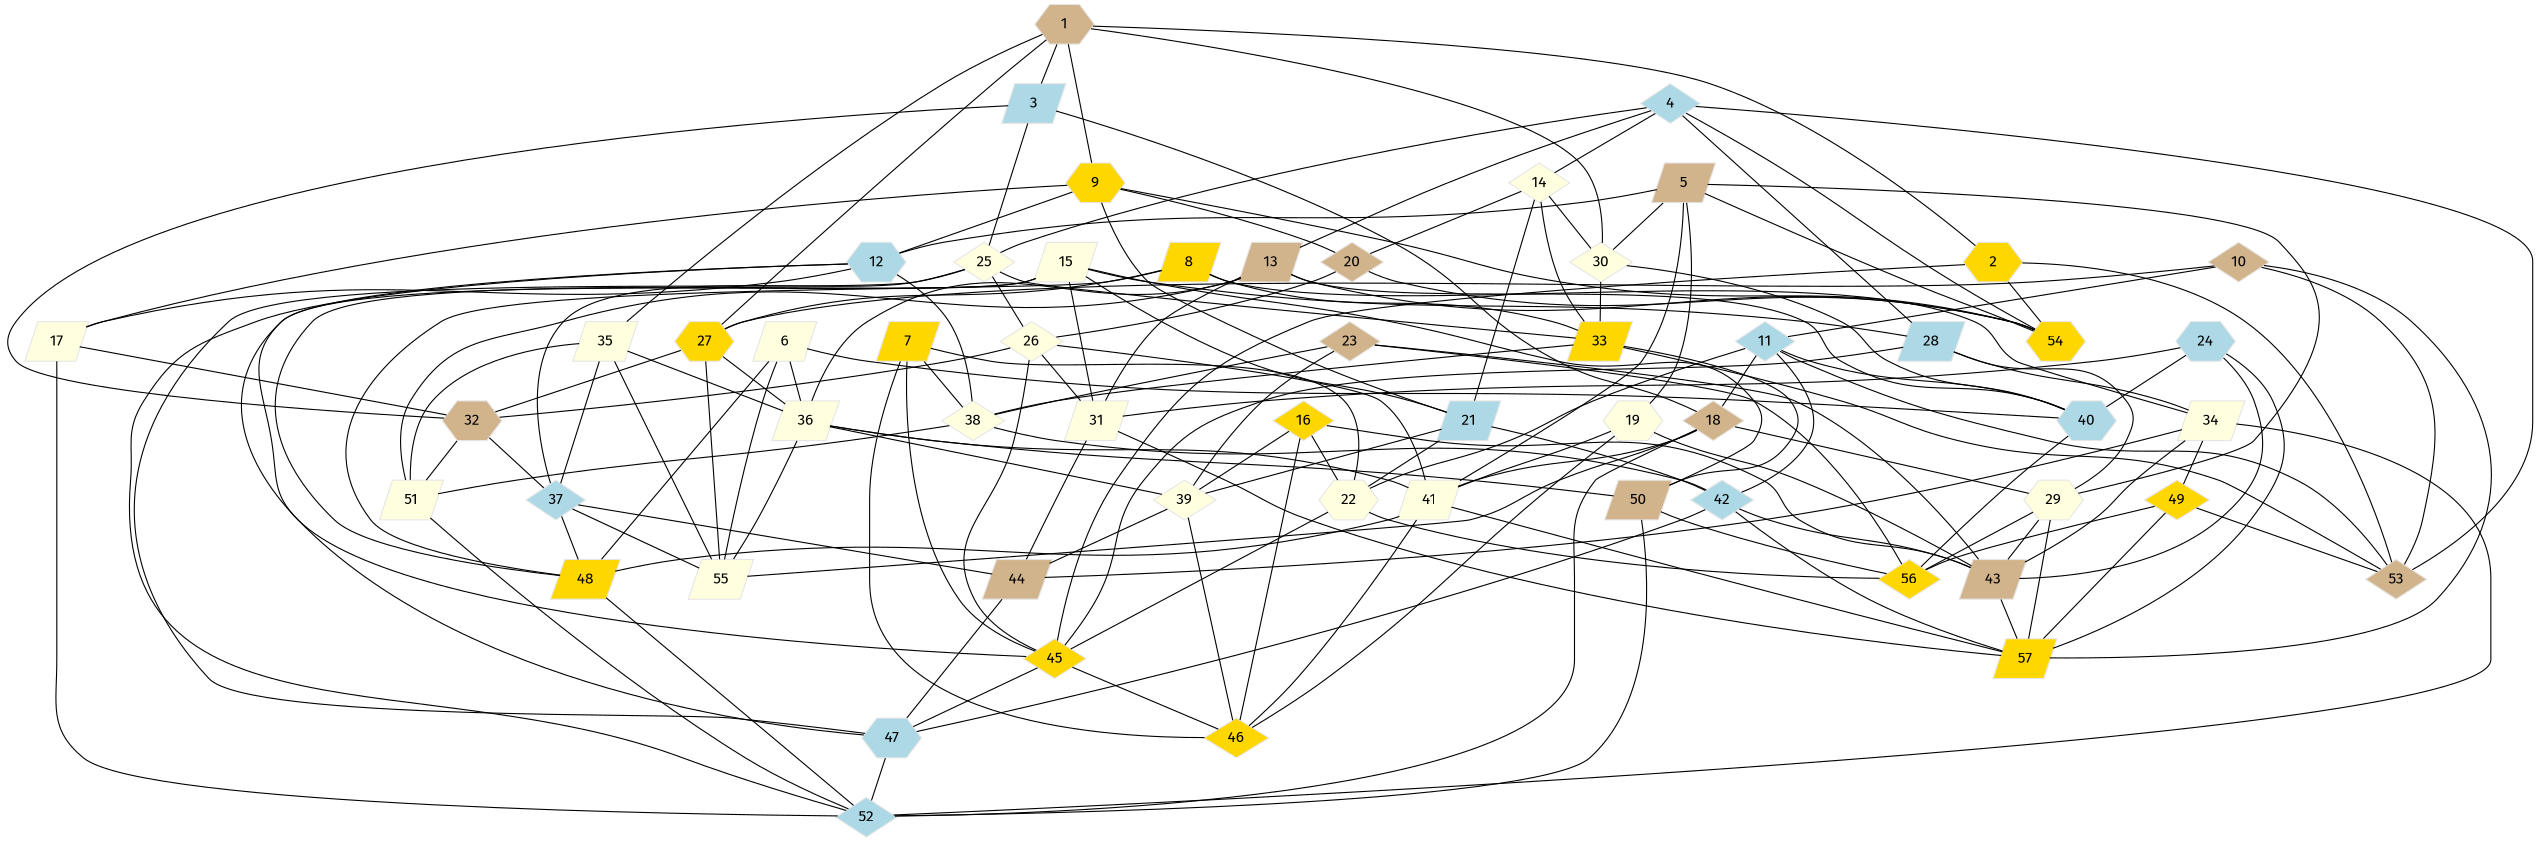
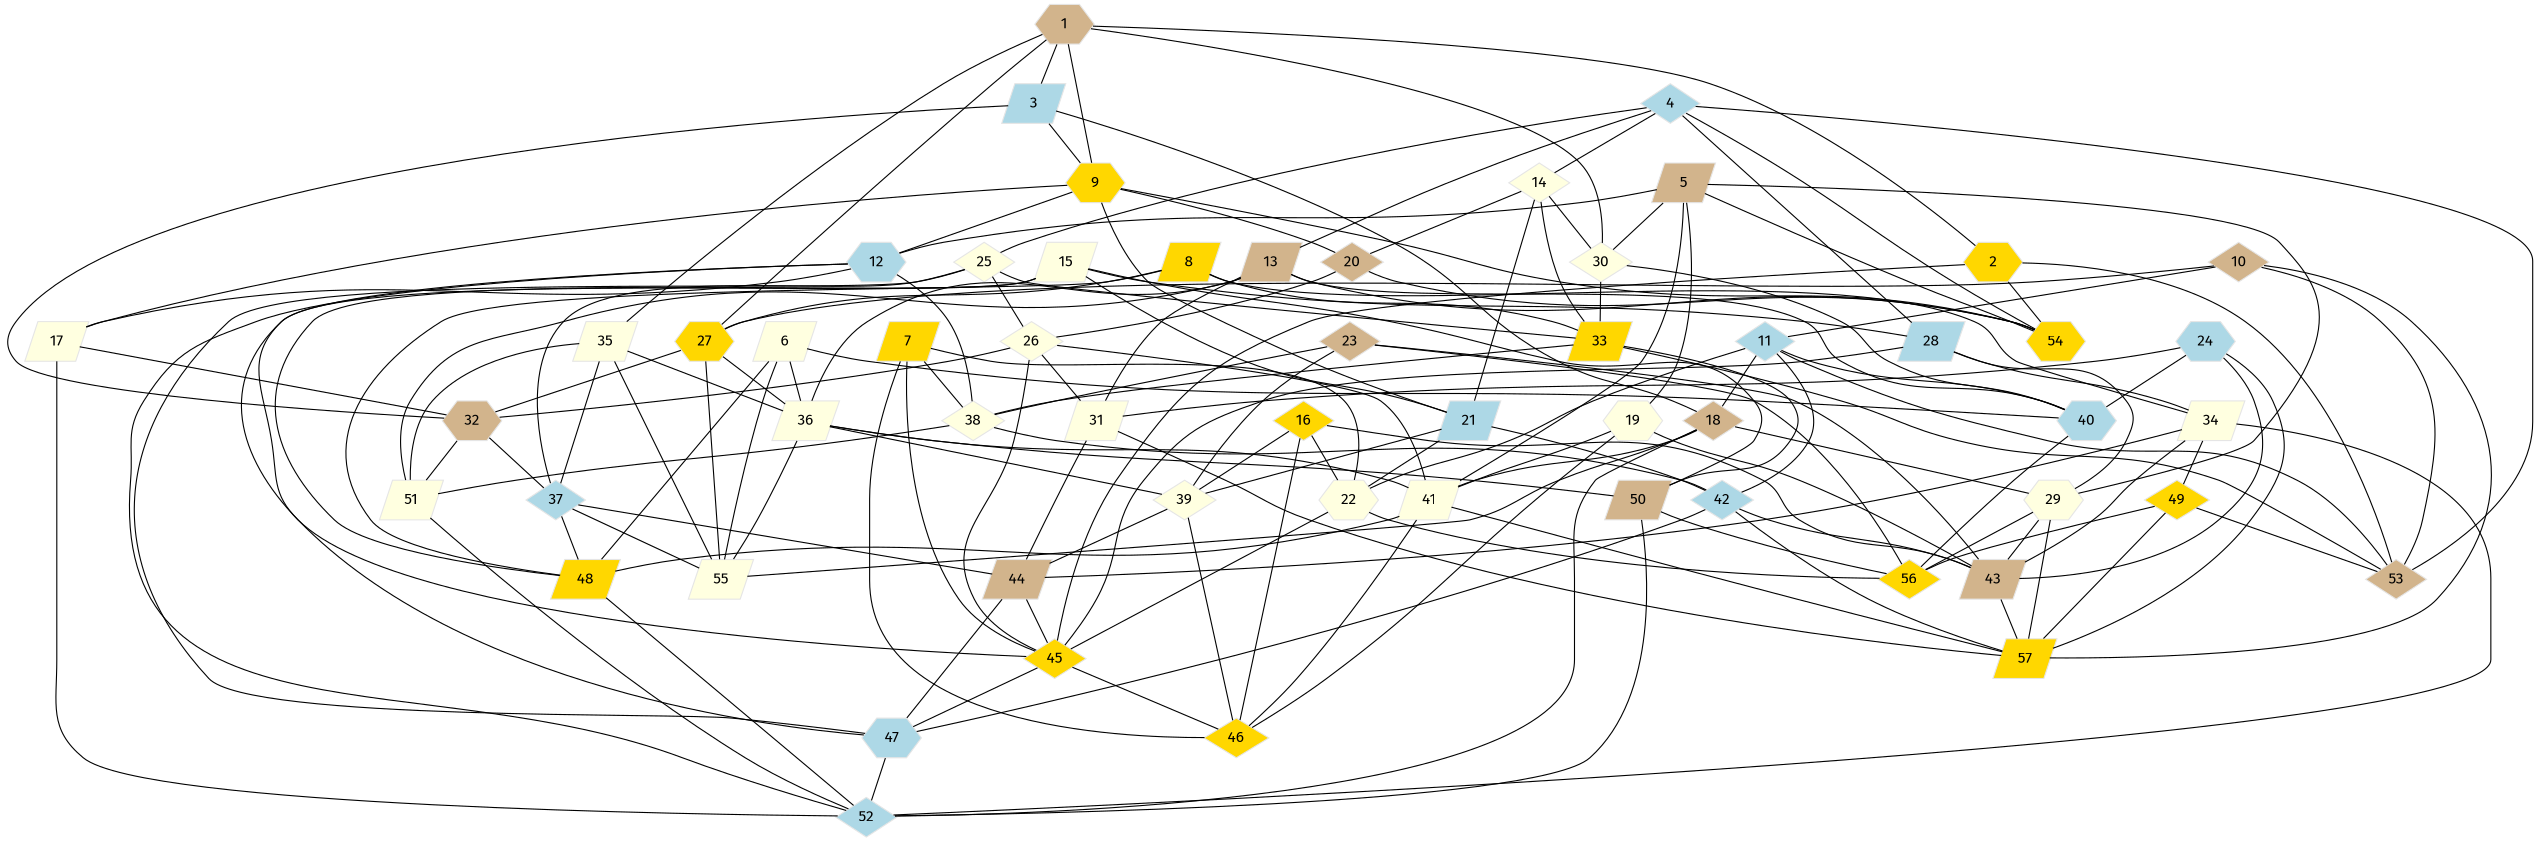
edge "3" -- "25": now "3" -- "9"
edge "15" -- "31": removed
edge "44" -- "45": added
